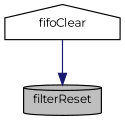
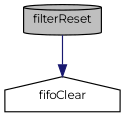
edge "fifoClear" -> "filterReset": reversed
